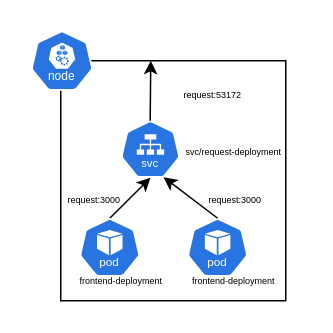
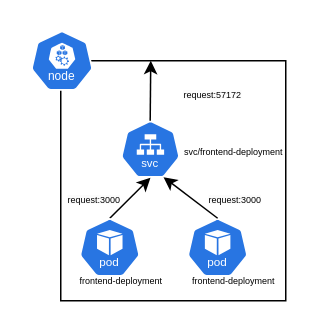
node "request:53172": label "request:53172" -> "request:57172"
node "svc/request-deployment": label "svc/request-deployment" -> "svc/frontend-deployment"
